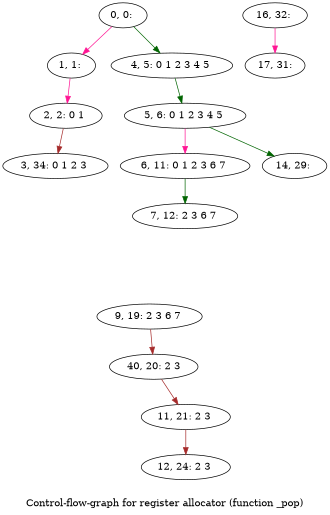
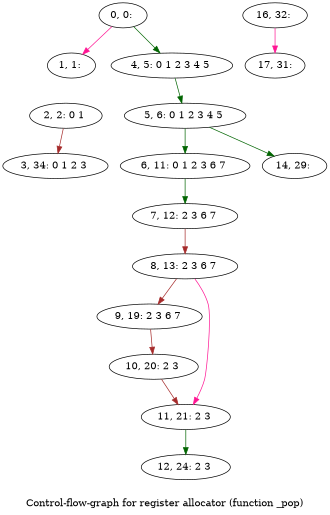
edge "1, 1:" -> "2, 2: 0 1": removed
edge "5, 6: 0 1 2 3 4 5" -> "6, 11: 0 1 2 3 6 7": color deeppink -> darkgreen
node "8, 13: 2 3 6 7": added
node "40, 20: 2 3": label "40, 20: 2 3" -> "10, 20: 2 3"
edge "11, 21: 2 3" -> "12, 24: 2 3": color brown -> darkgreen
